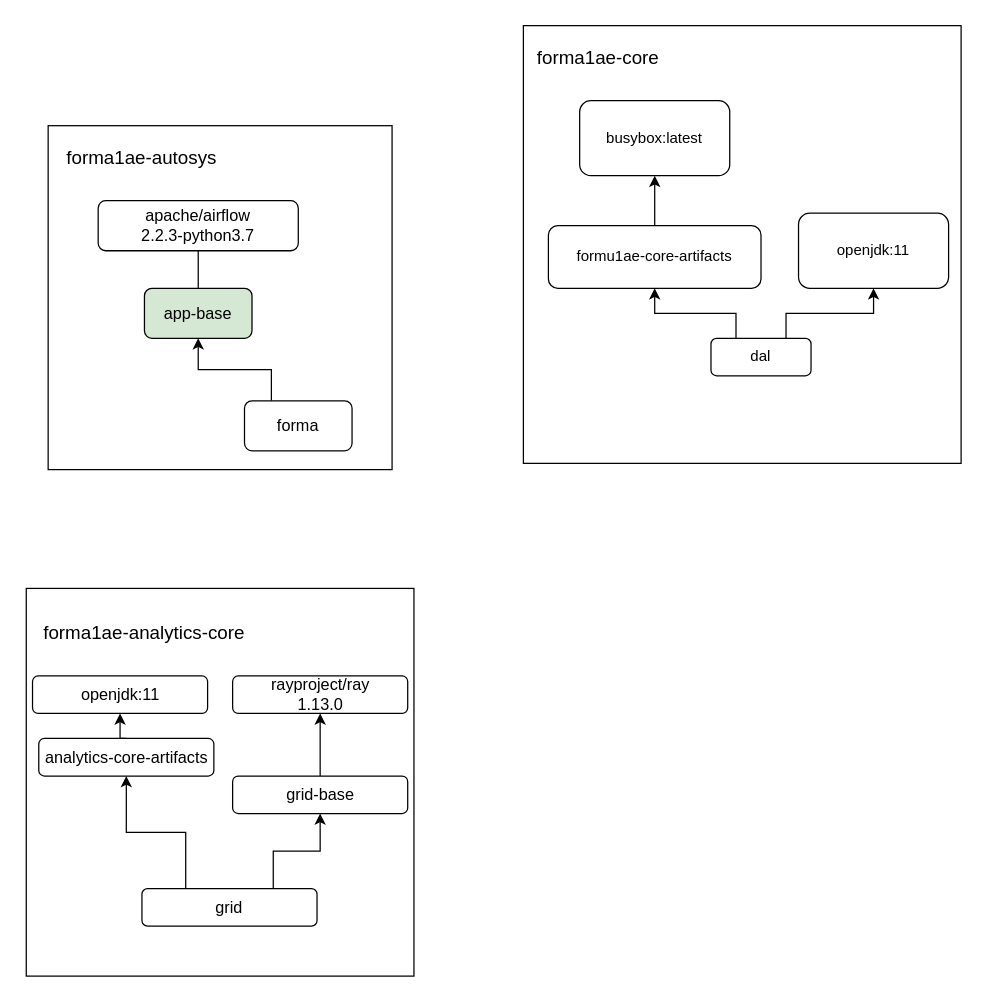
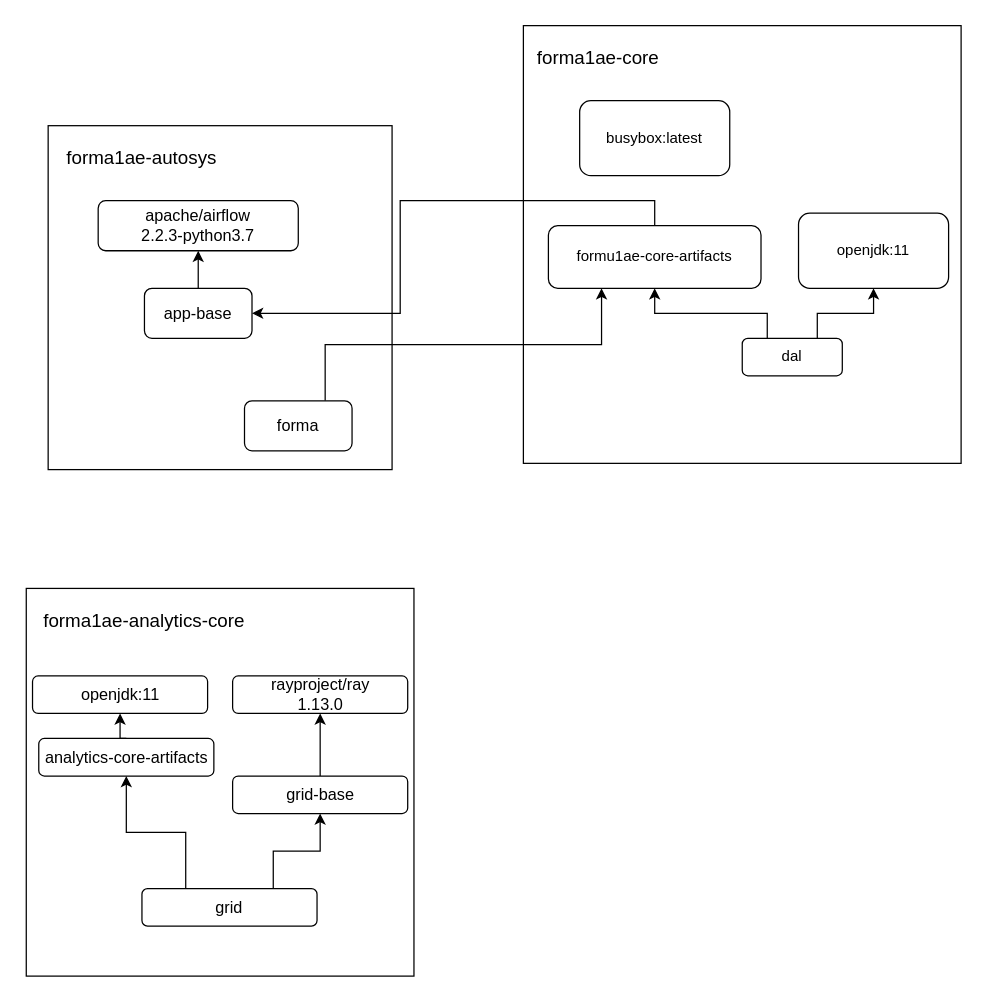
edge "formu1ae-core-artifacts" -> "busybox:latest": now "formu1ae-core-artifacts" -> "app-base"
edge "apache/airflow2.2.3-python3.7" -- "app-base": arrowhead none -> classic
node "app-base": fillcolor #d5e8d4 -> #ffffff
edge "forma" -> "formu1ae-core-artifacts": added
node "dal": moved (761, 357) -> (792, 357)
edge "forma" -> "app-base": removed
node "forma1ae-analytics-core": moved (143, 632) -> (143, 619)
